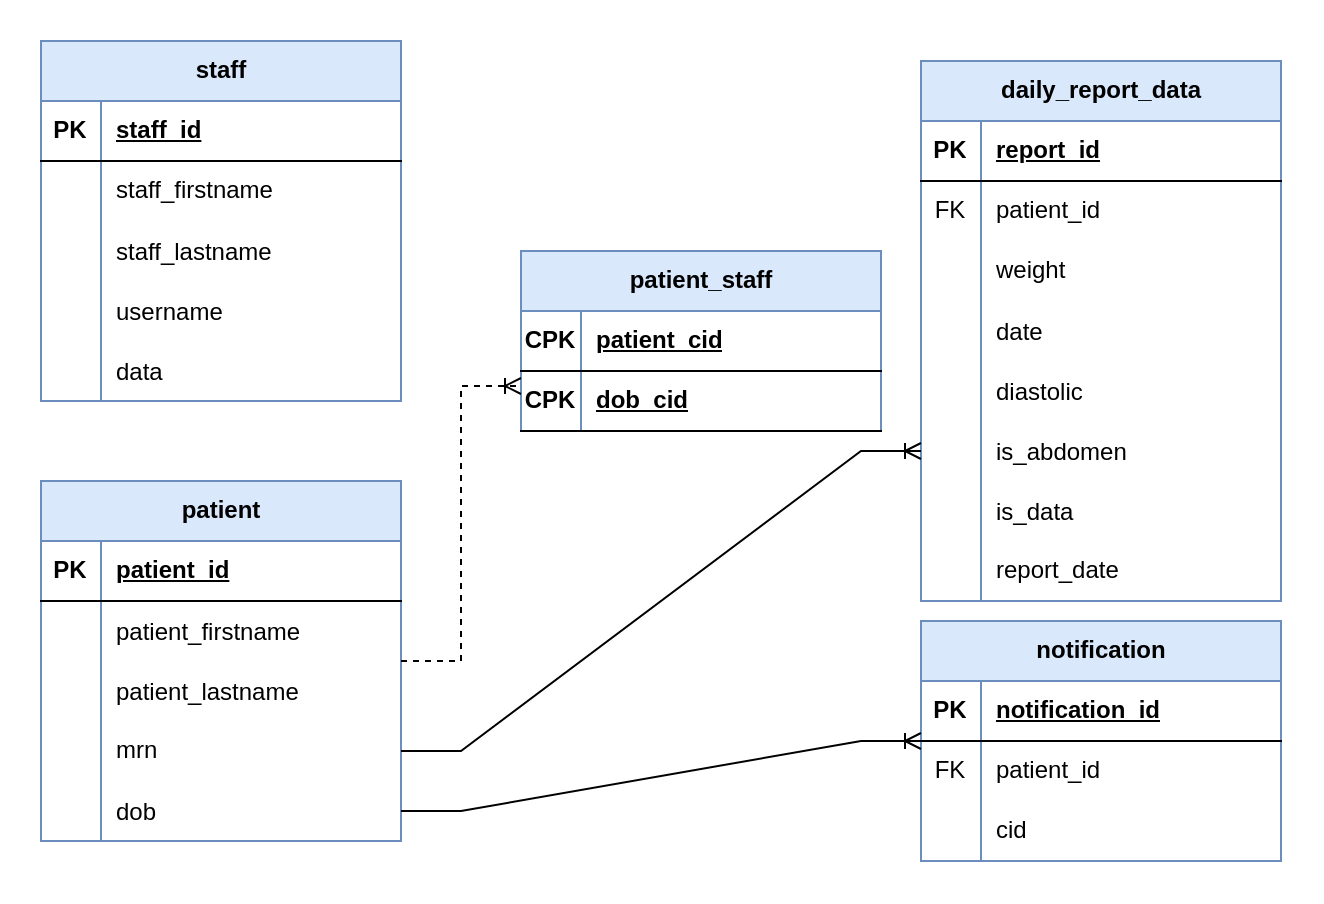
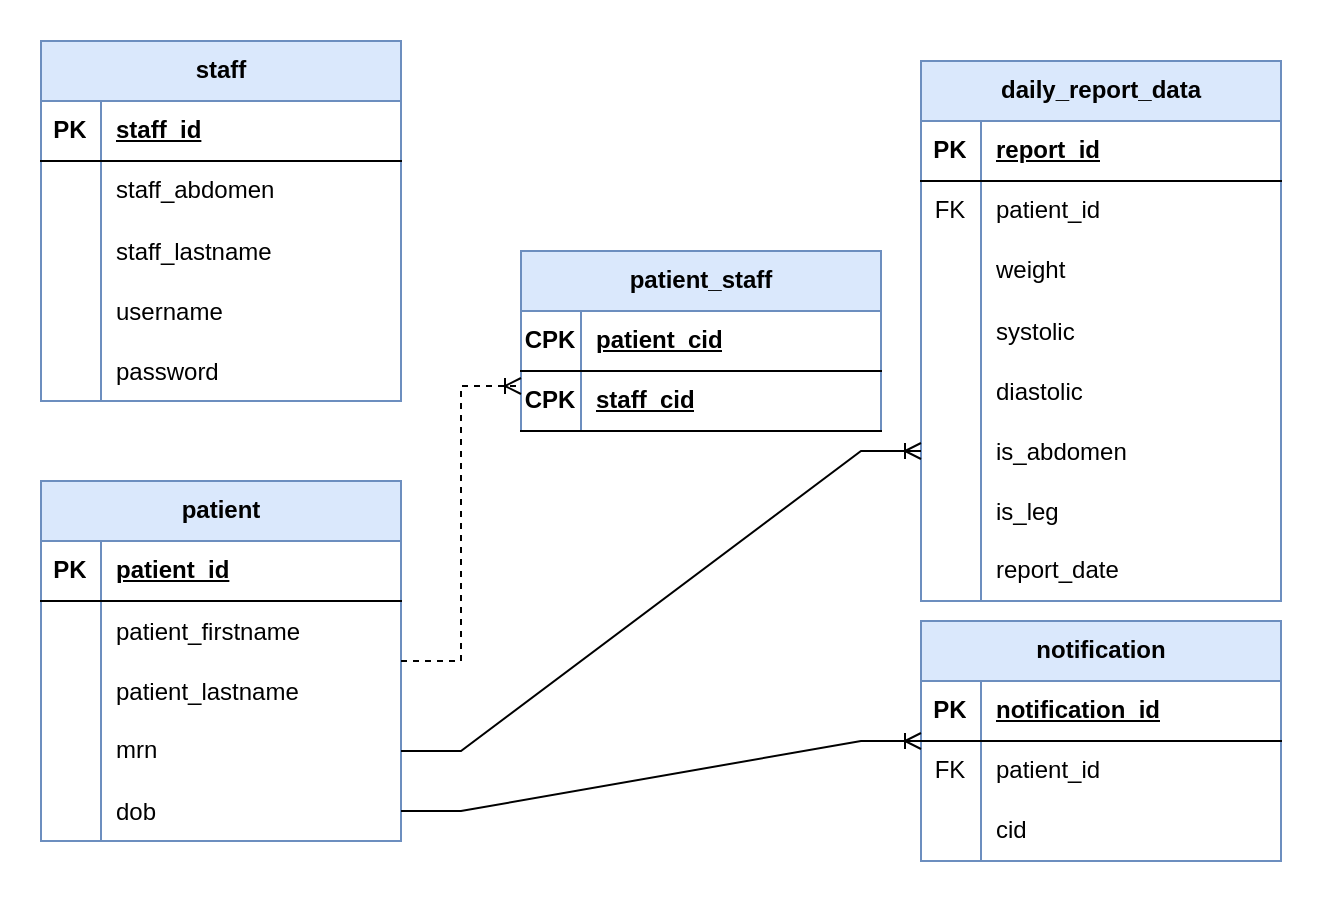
node "staff_firstname": label "staff_firstname" -> "staff_abdomen"
node "date": label "date" -> "systolic"
node "data": label "data" -> "password"
node "dob_cid": label "dob_cid" -> "staff_cid"
node "is_data": label "is_data" -> "is_leg"
